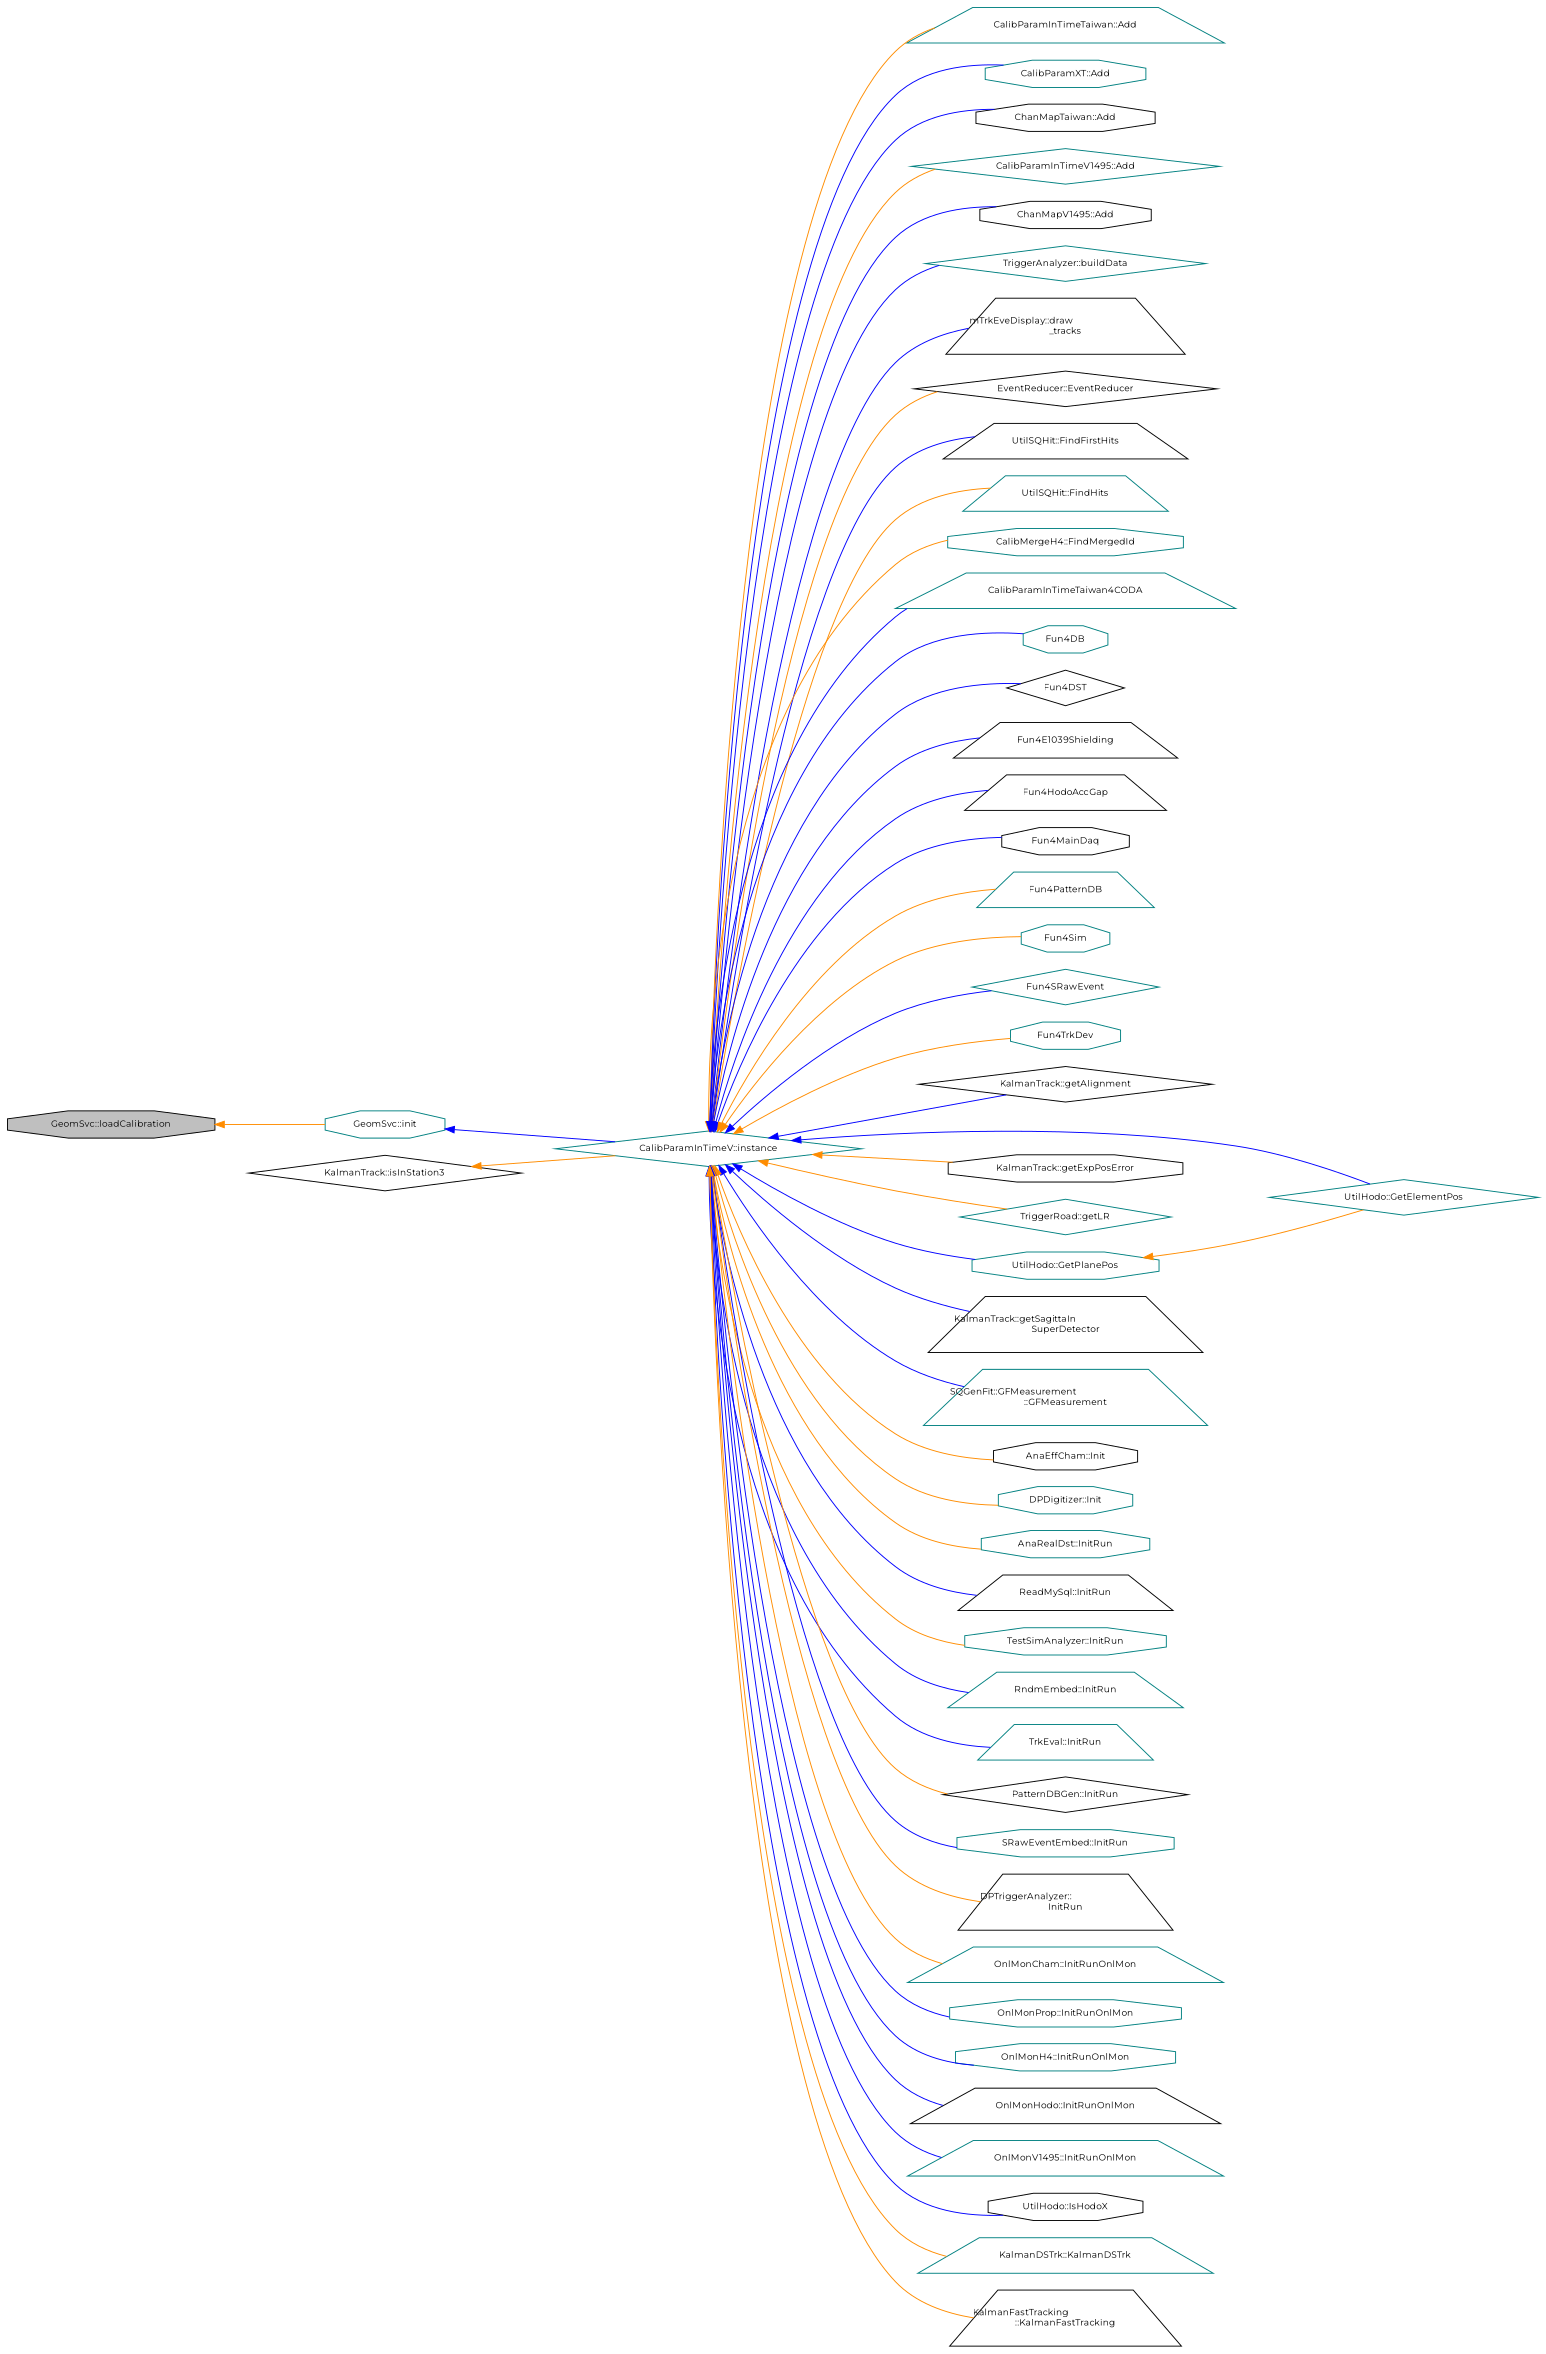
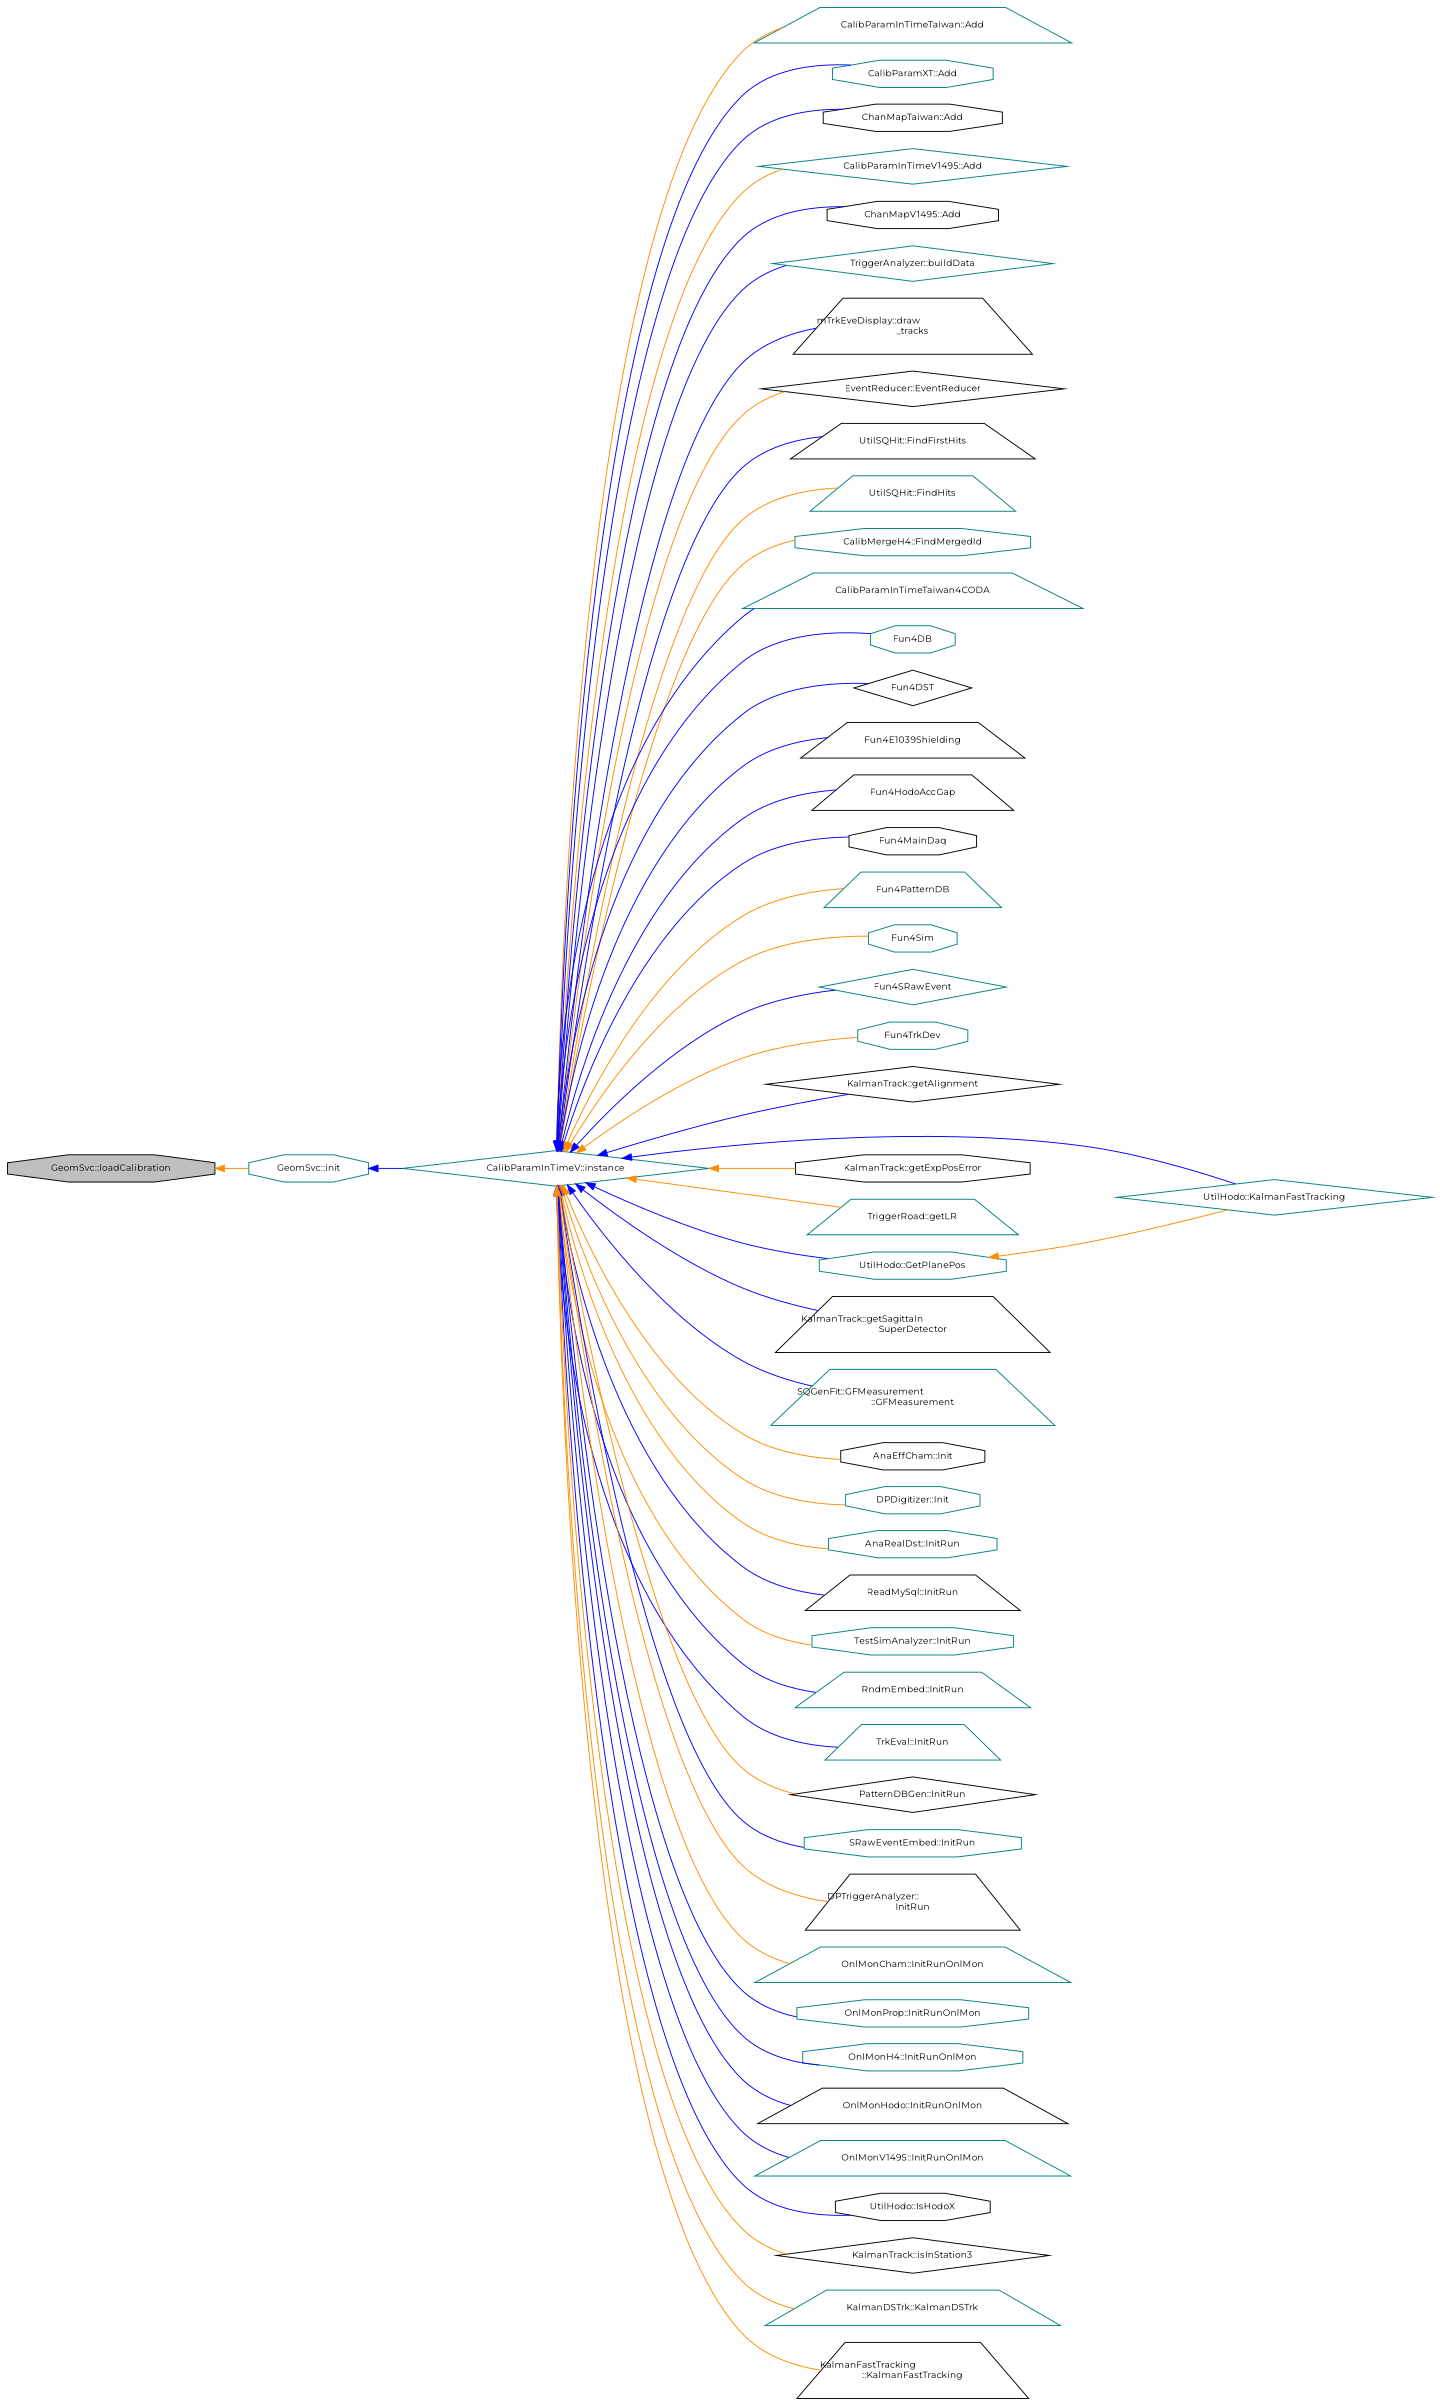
edge "CalibParamInTimeV::instance" -> "KalmanTrack::isInStation3": reversed
node "UtilHodo::GetElementPos": label "UtilHodo::GetElementPos" -> "UtilHodo::KalmanFastTracking"
node "TriggerRoad::getLR": shape diamond -> trapezium
